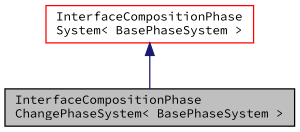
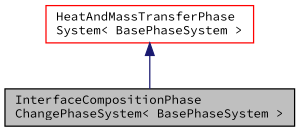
node "InterfaceCompositionPhase System< BasePhaseSystem >": label "InterfaceCompositionPhase System< BasePhaseSystem >" -> "HeatAndMassTransferPhase System< BasePhaseSystem >"
